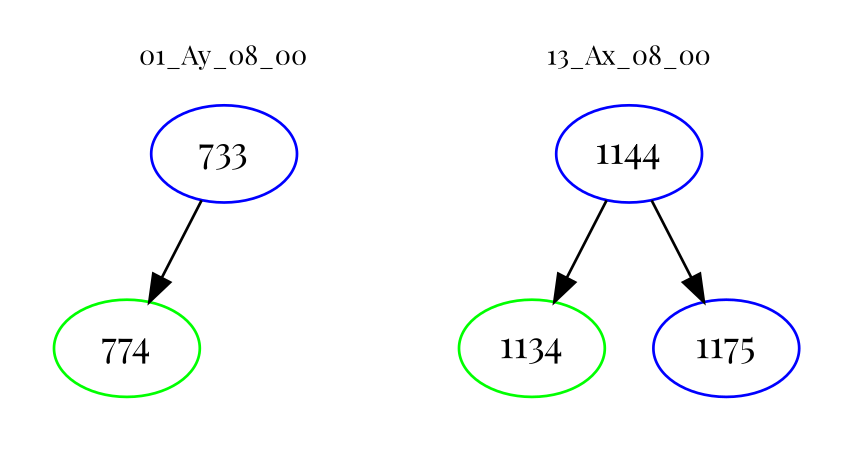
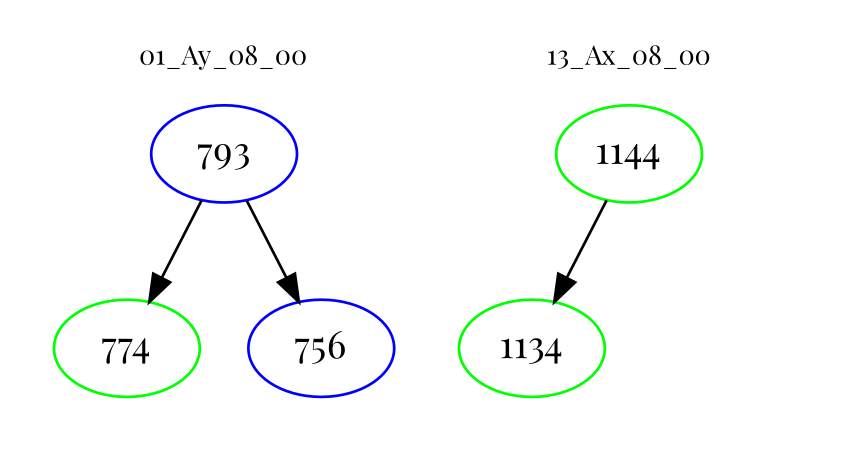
node "733": label "733" -> "793"
node "1144": color blue -> green
node "756": added
node "1175": removed
